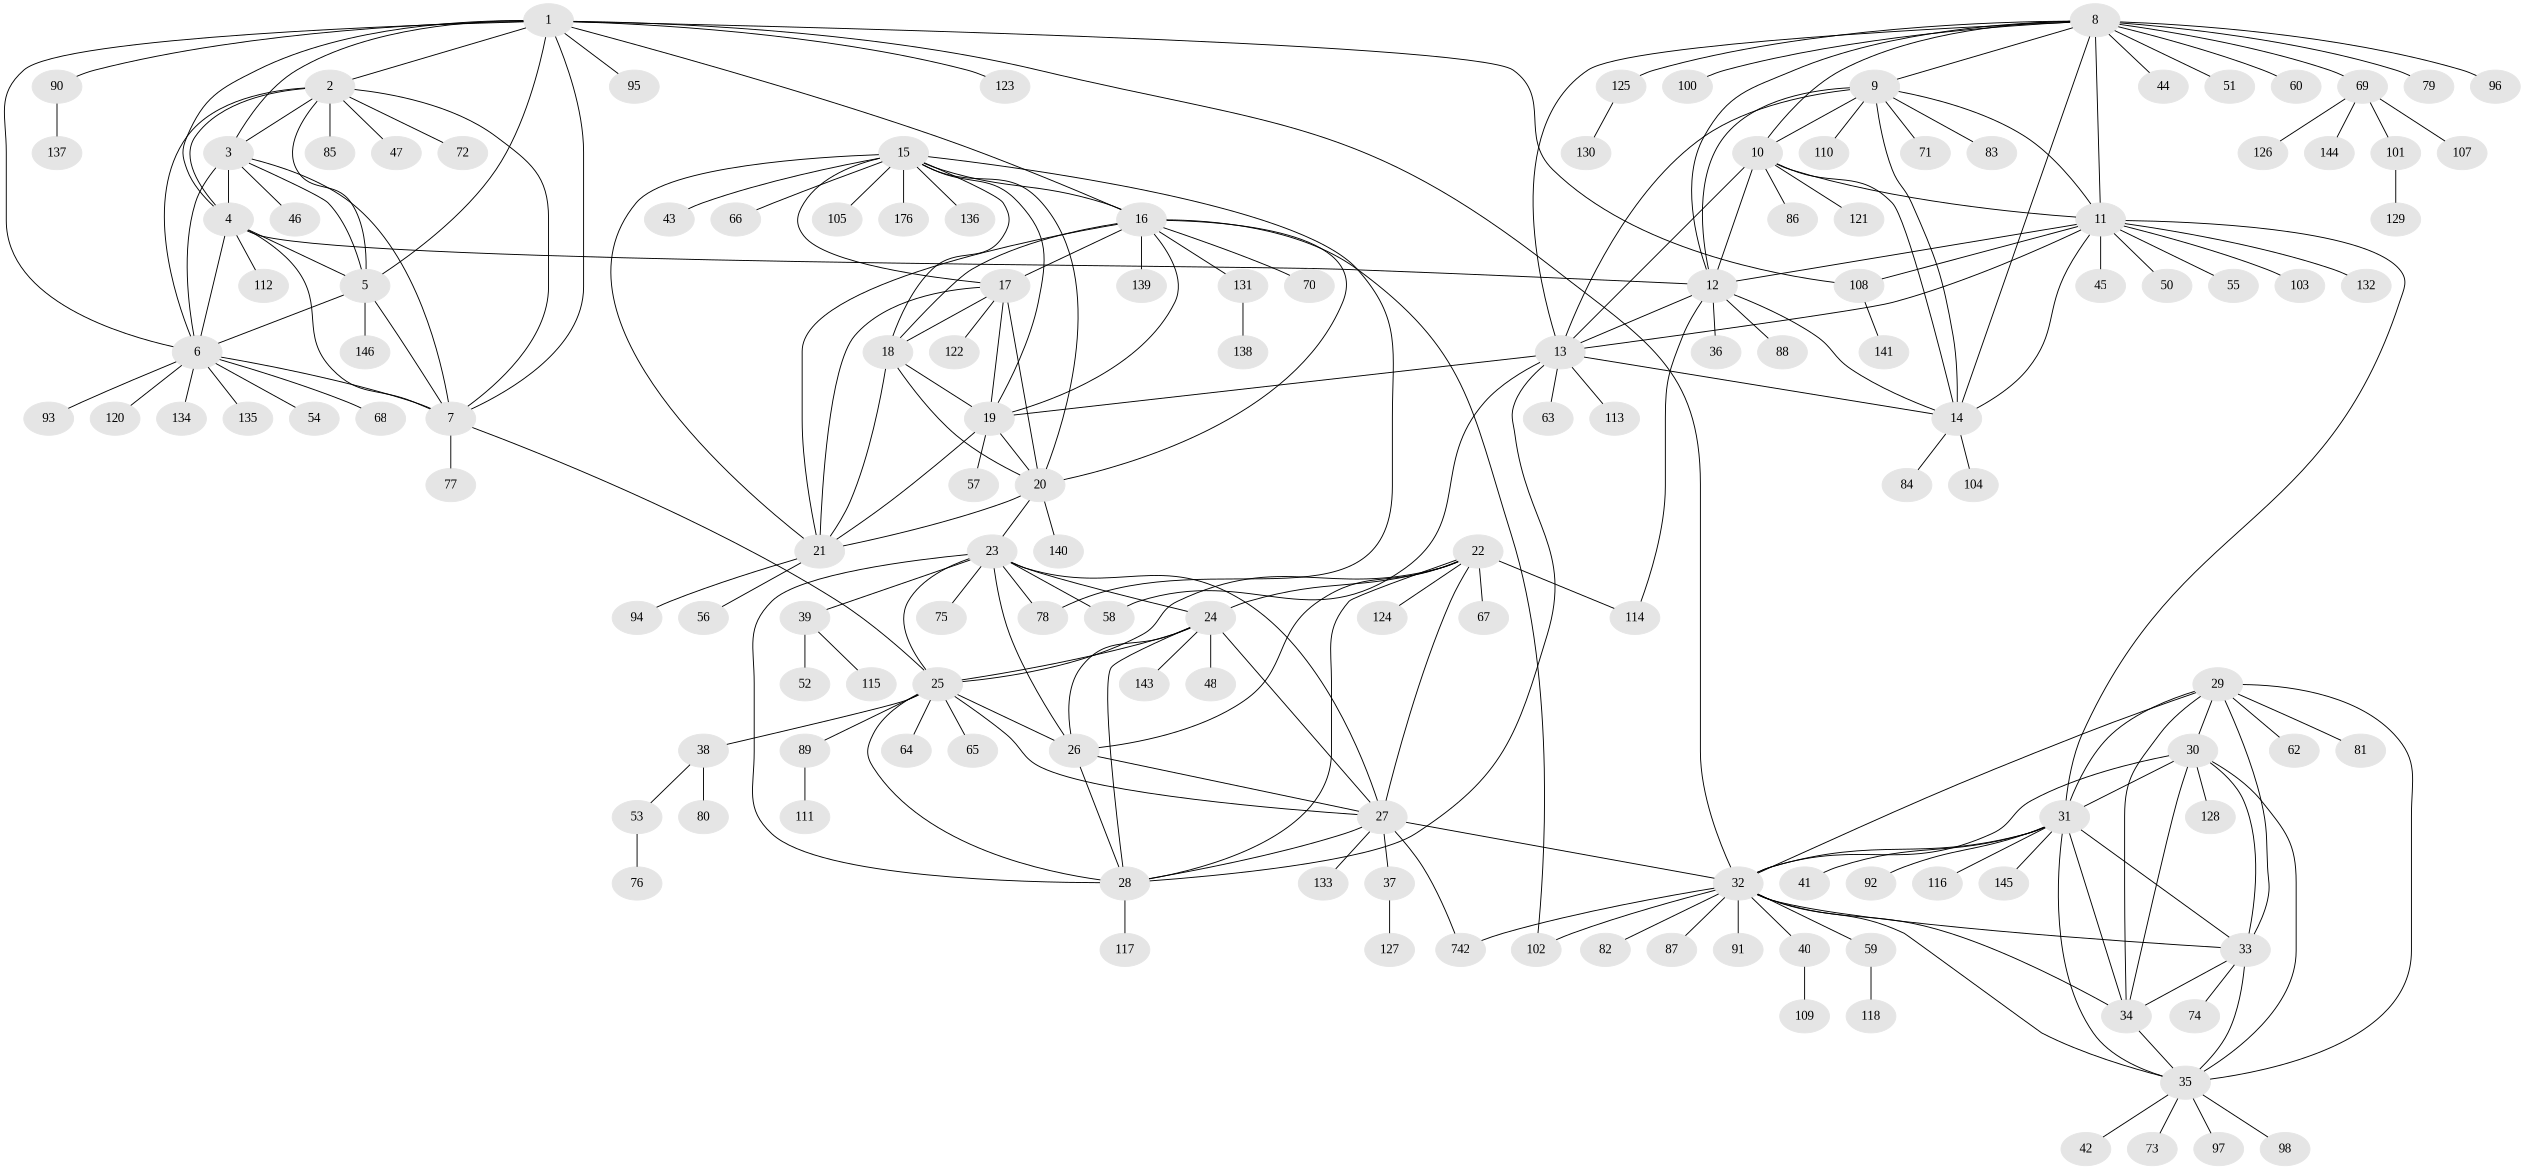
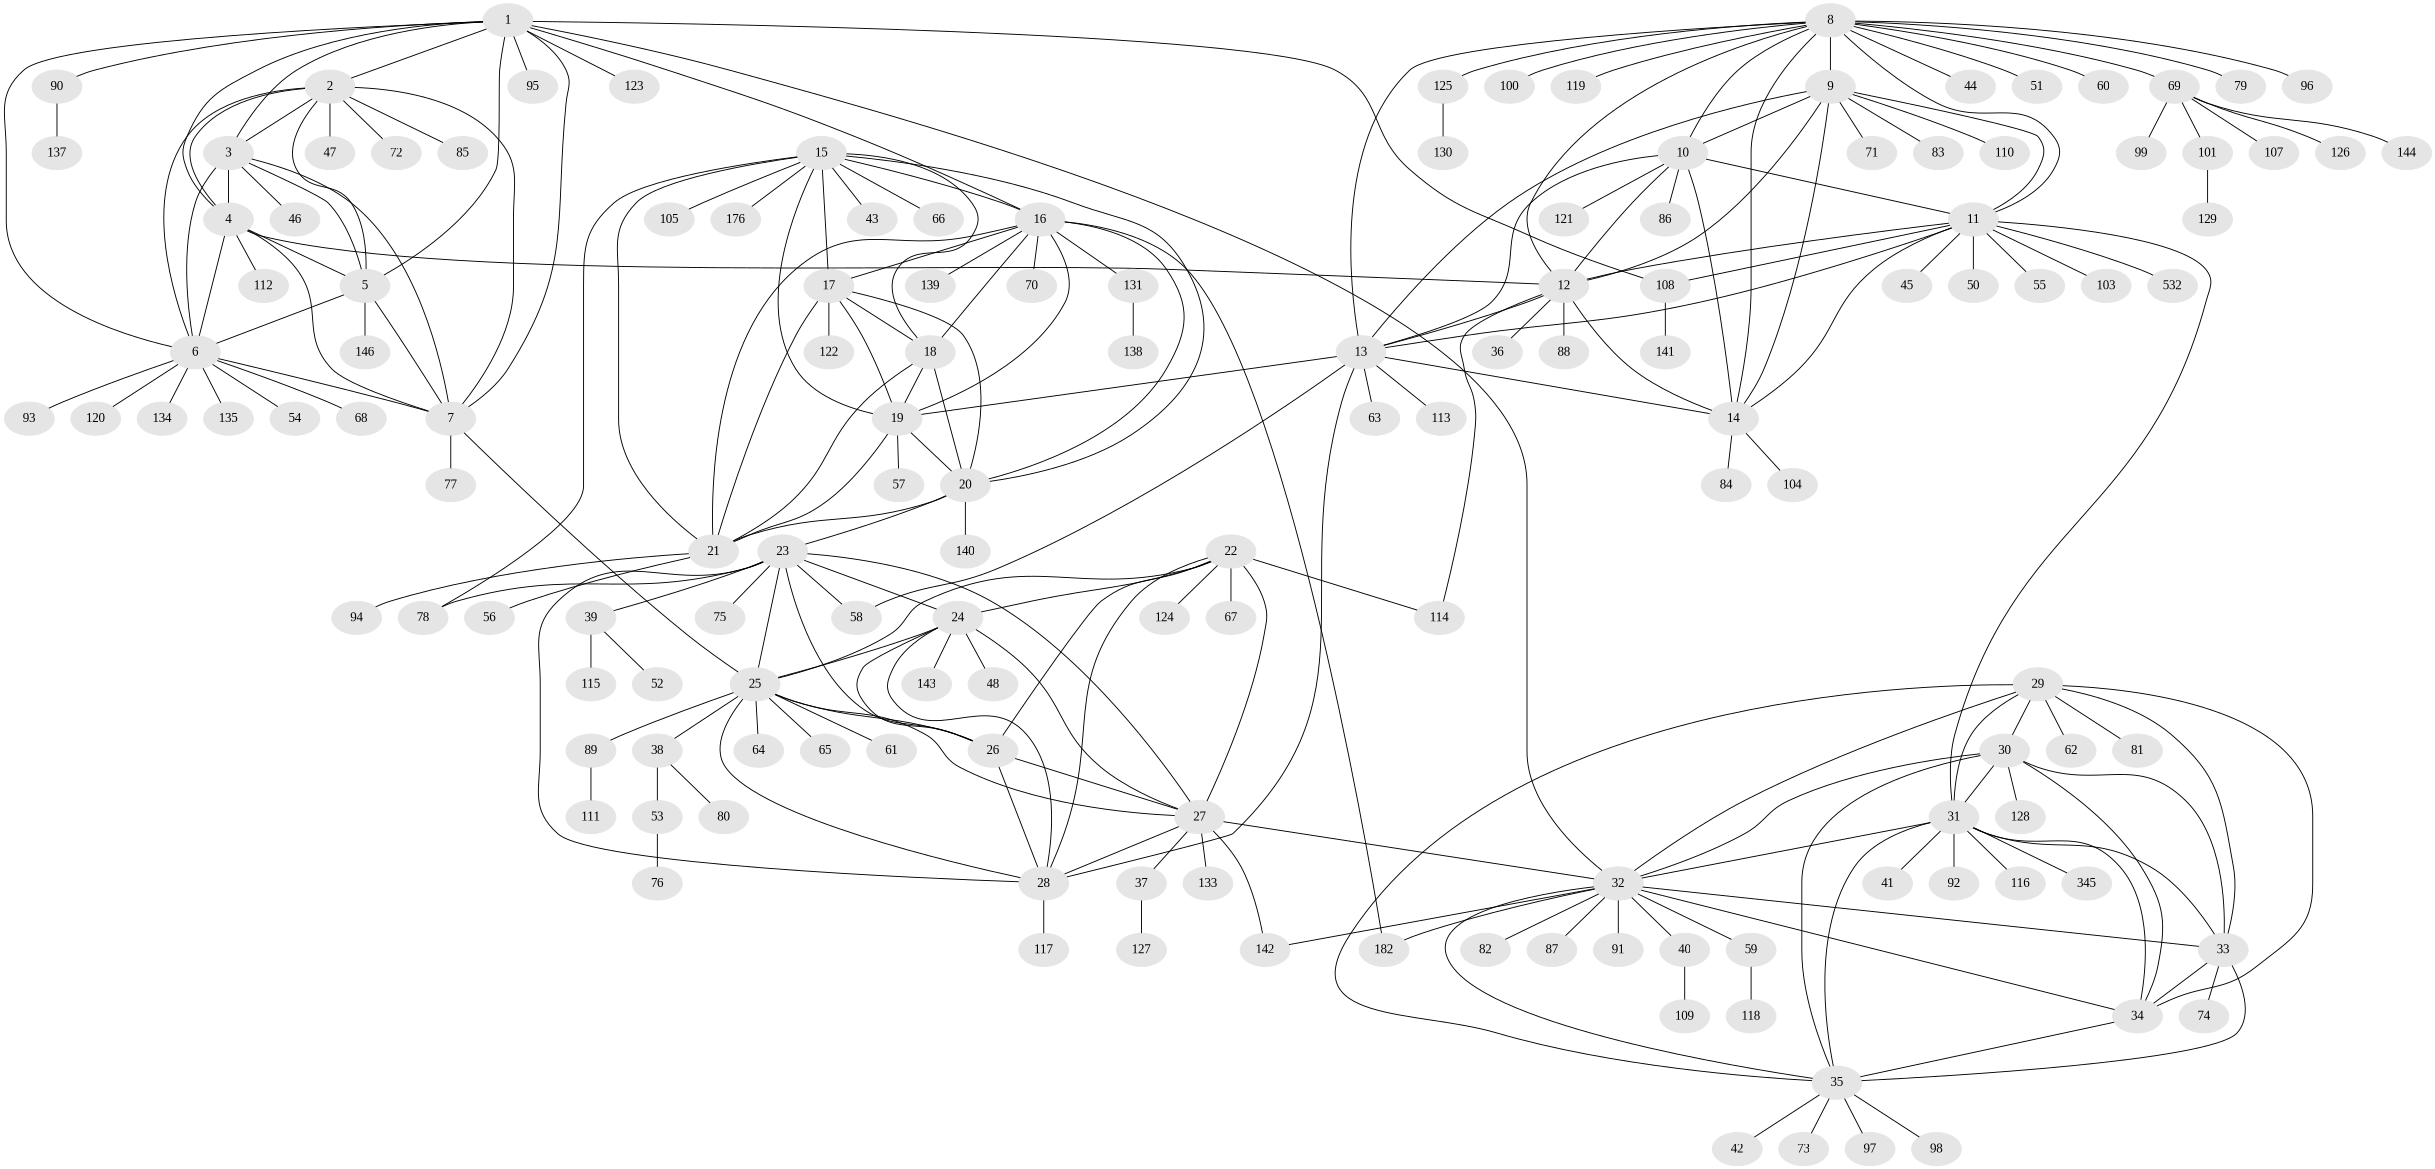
node "119": added
node "99": added
node "136": removed
node "132": label "132" -> "532"
node "61": added
node "145": label "145" -> "345"
node "742": label "742" -> "142"
node "102": label "102" -> "182"
